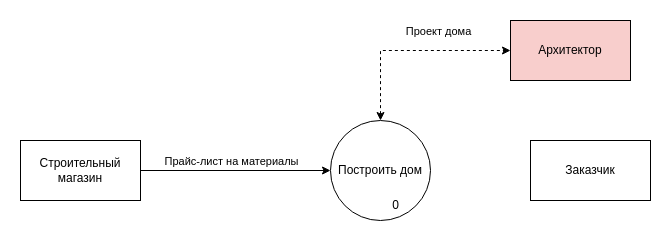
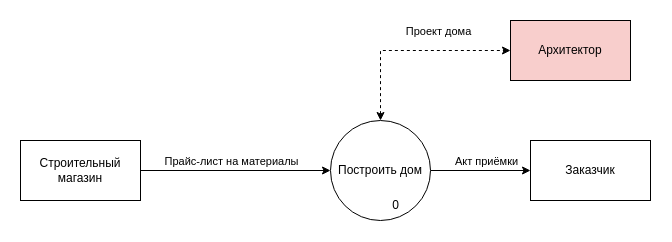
edge "Построить дом" -> "Заказчик": added, label "Акт приёмки"
